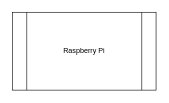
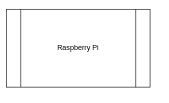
node "Raspberry Pi": moved (84, 51) -> (78, 48)
